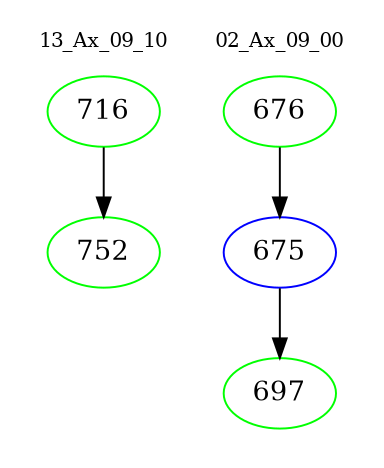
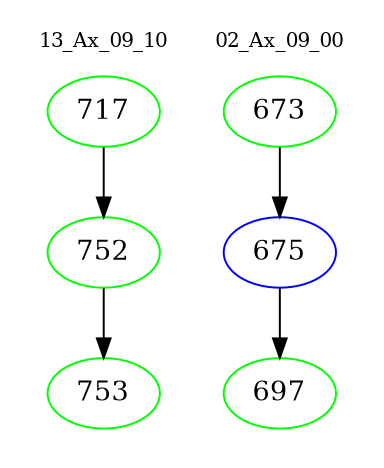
node "716": label "716" -> "717"
node "676": label "676" -> "673"
node "753": added
